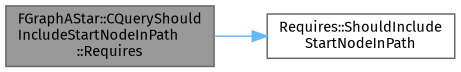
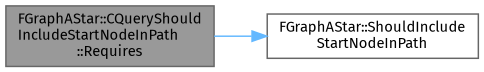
node "Requires::ShouldInclude StartNodeInPath": label "Requires::ShouldInclude StartNodeInPath" -> "FGraphAStar::ShouldInclude StartNodeInPath"
